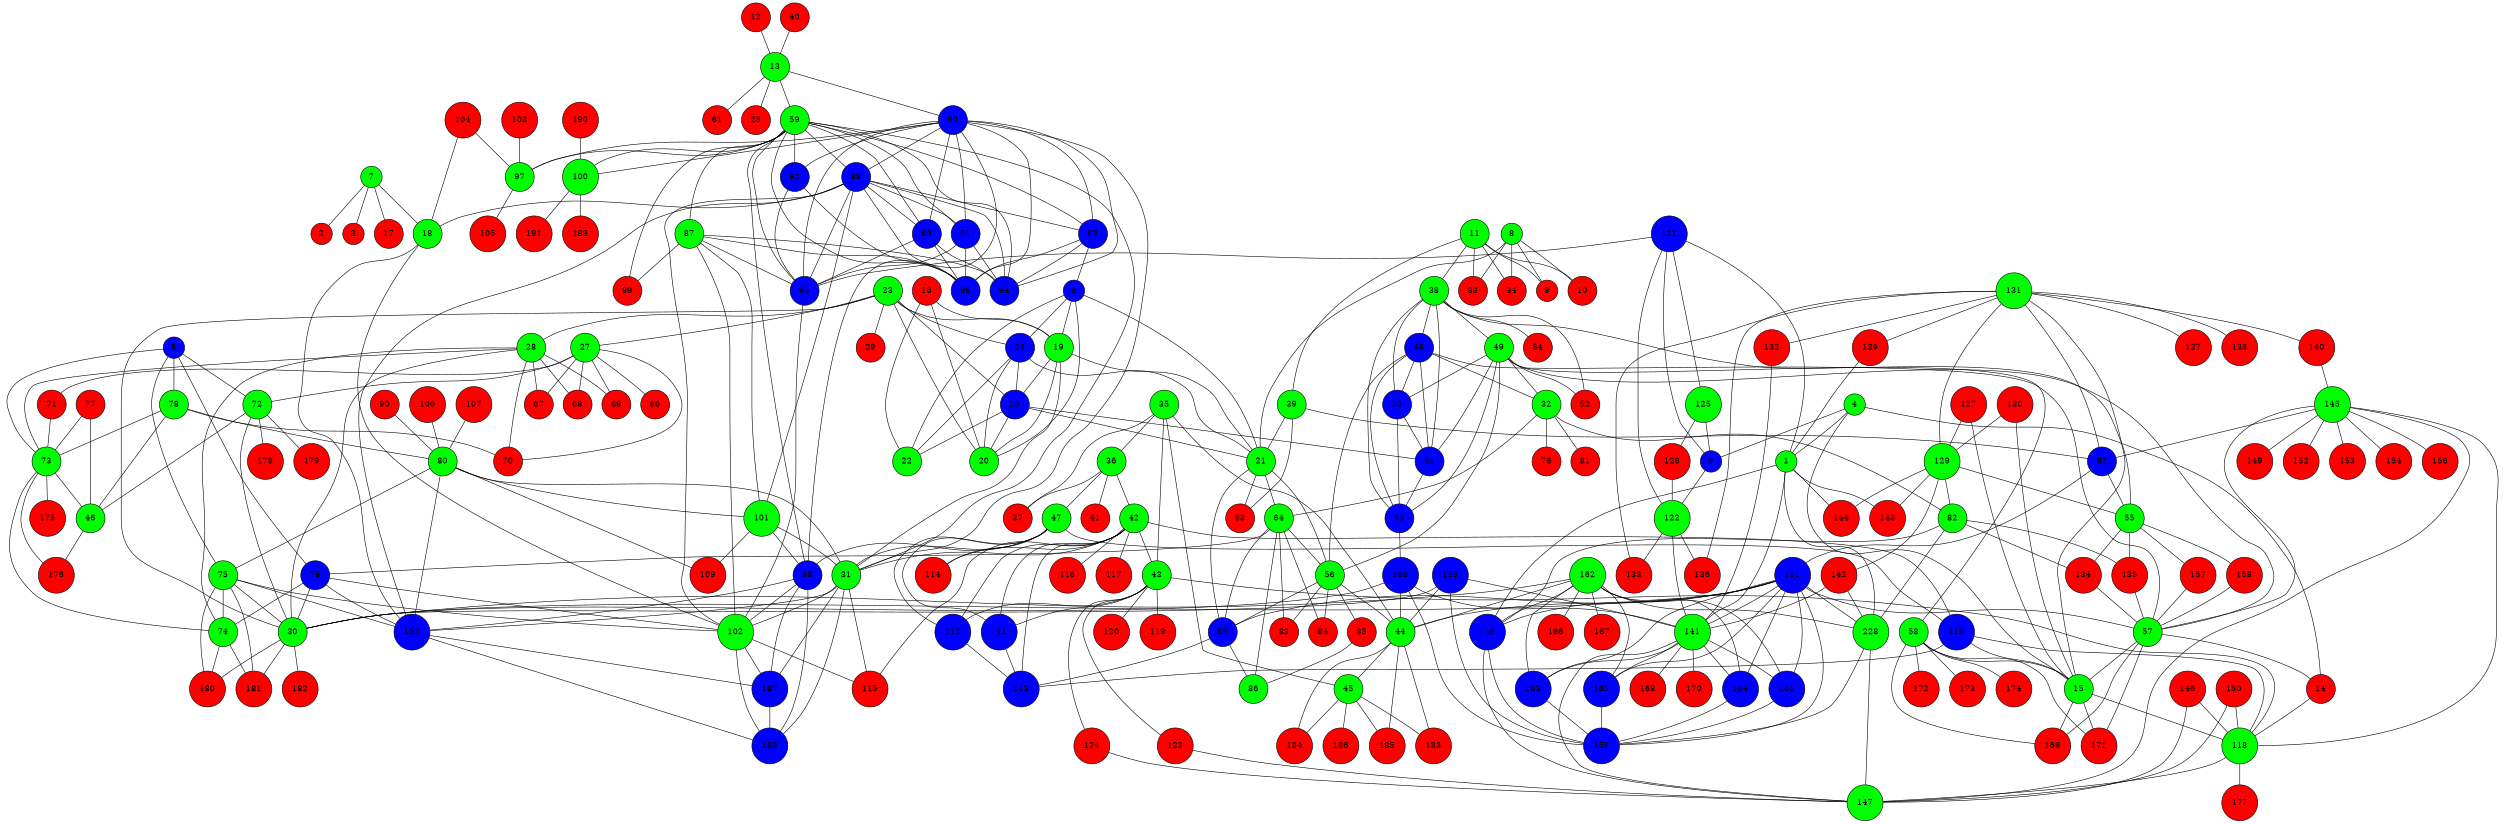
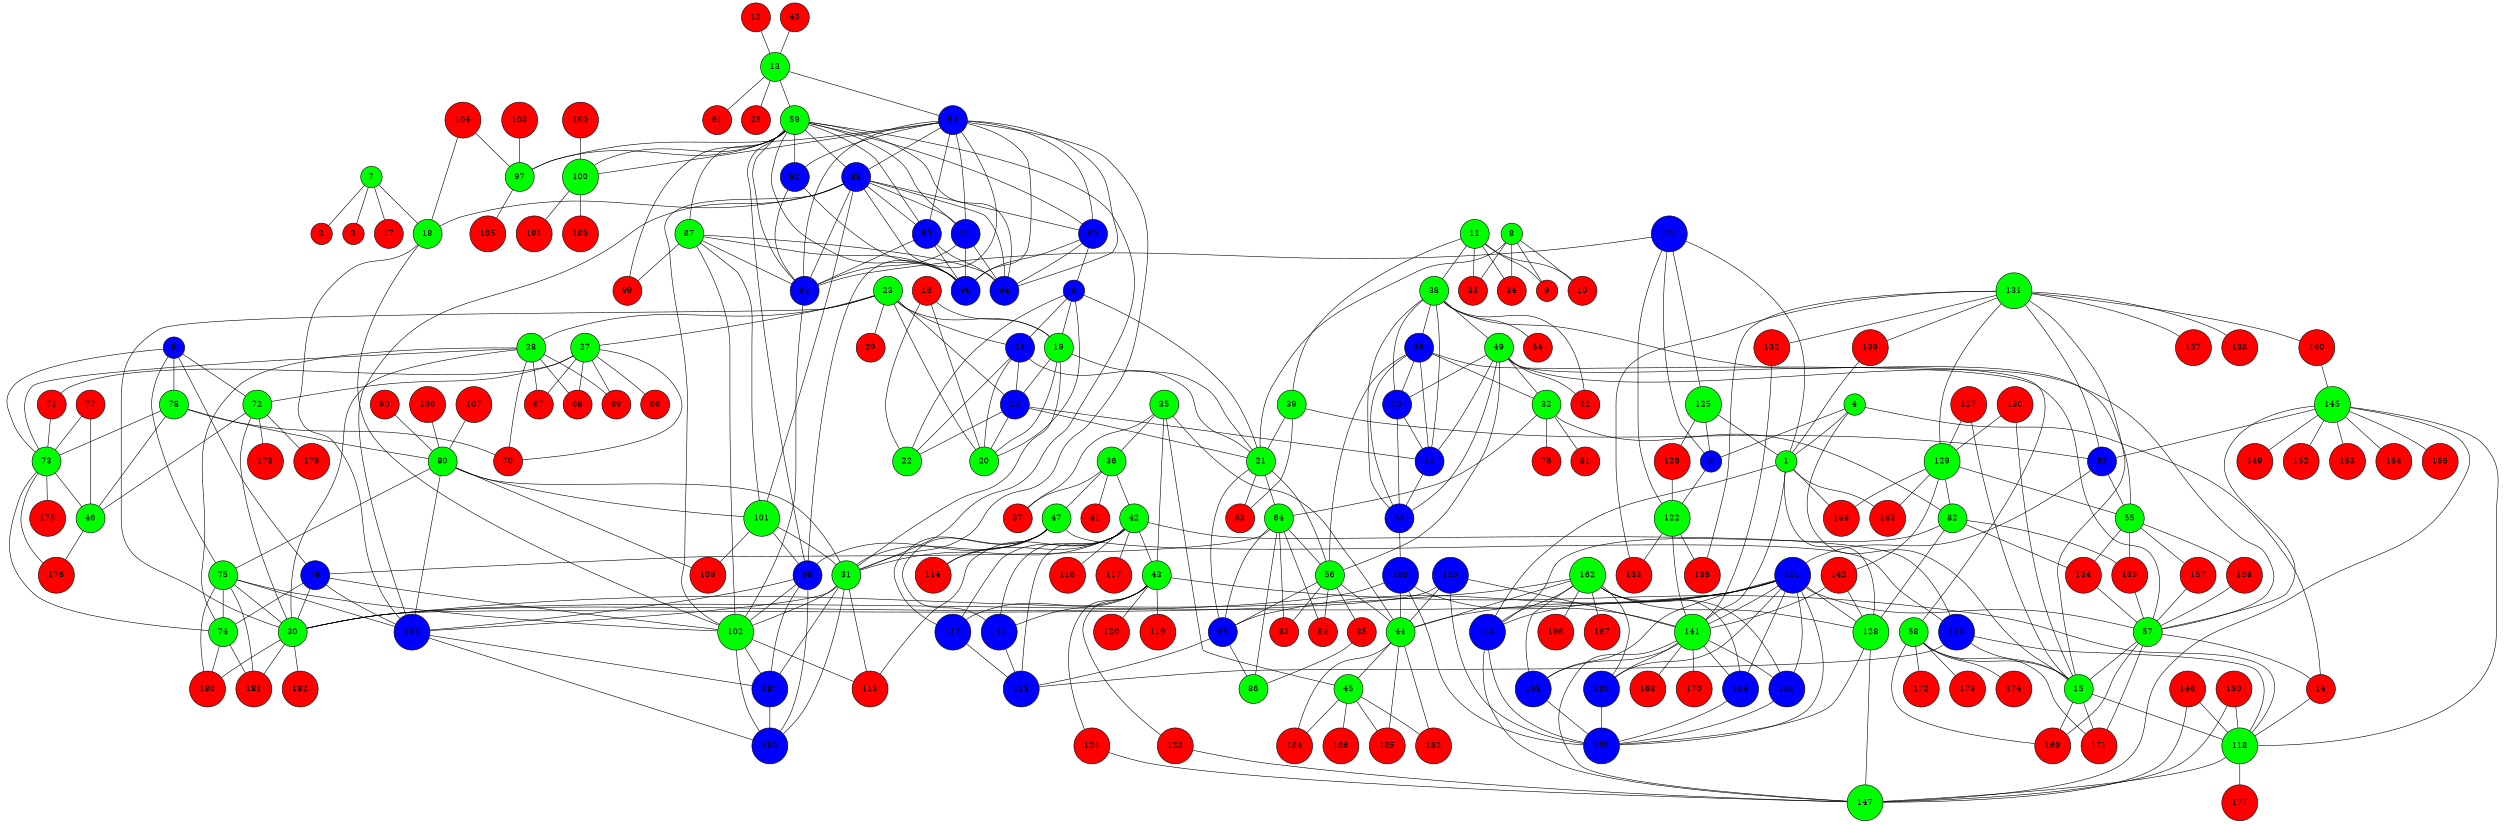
edge "125" -- "1": added
node "228": label "228" -> "128"
